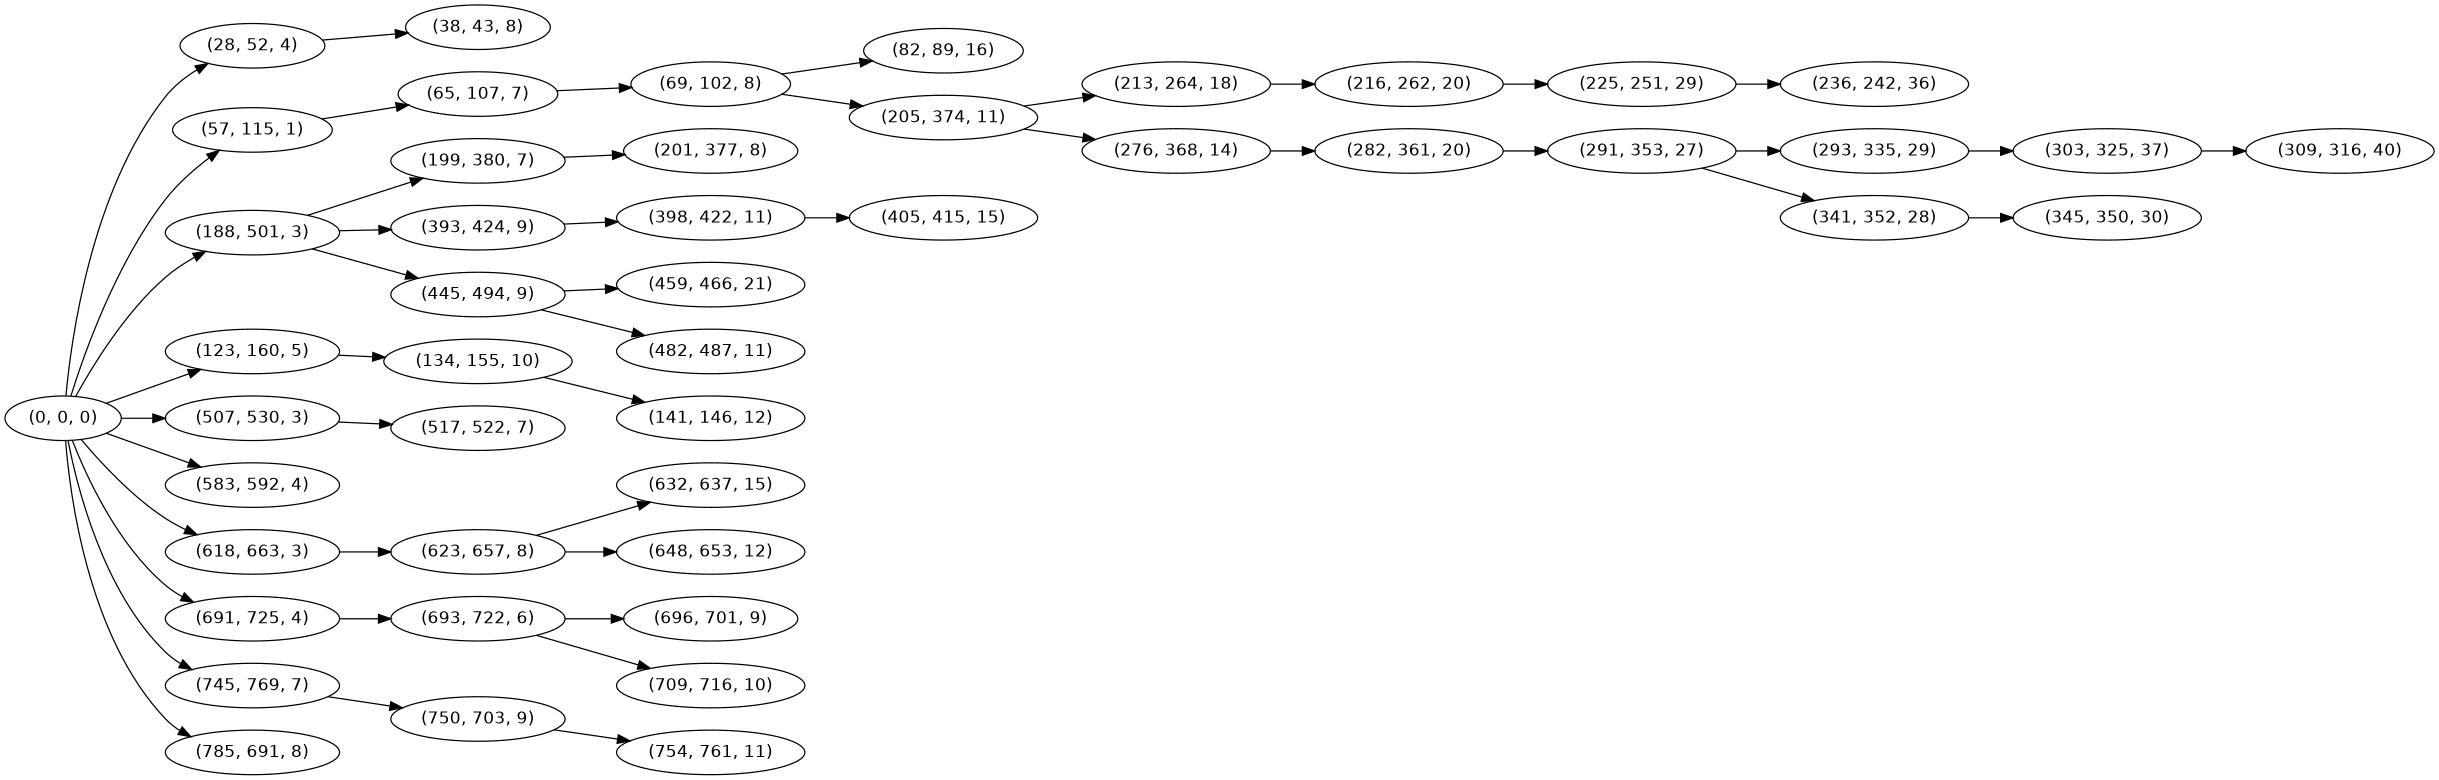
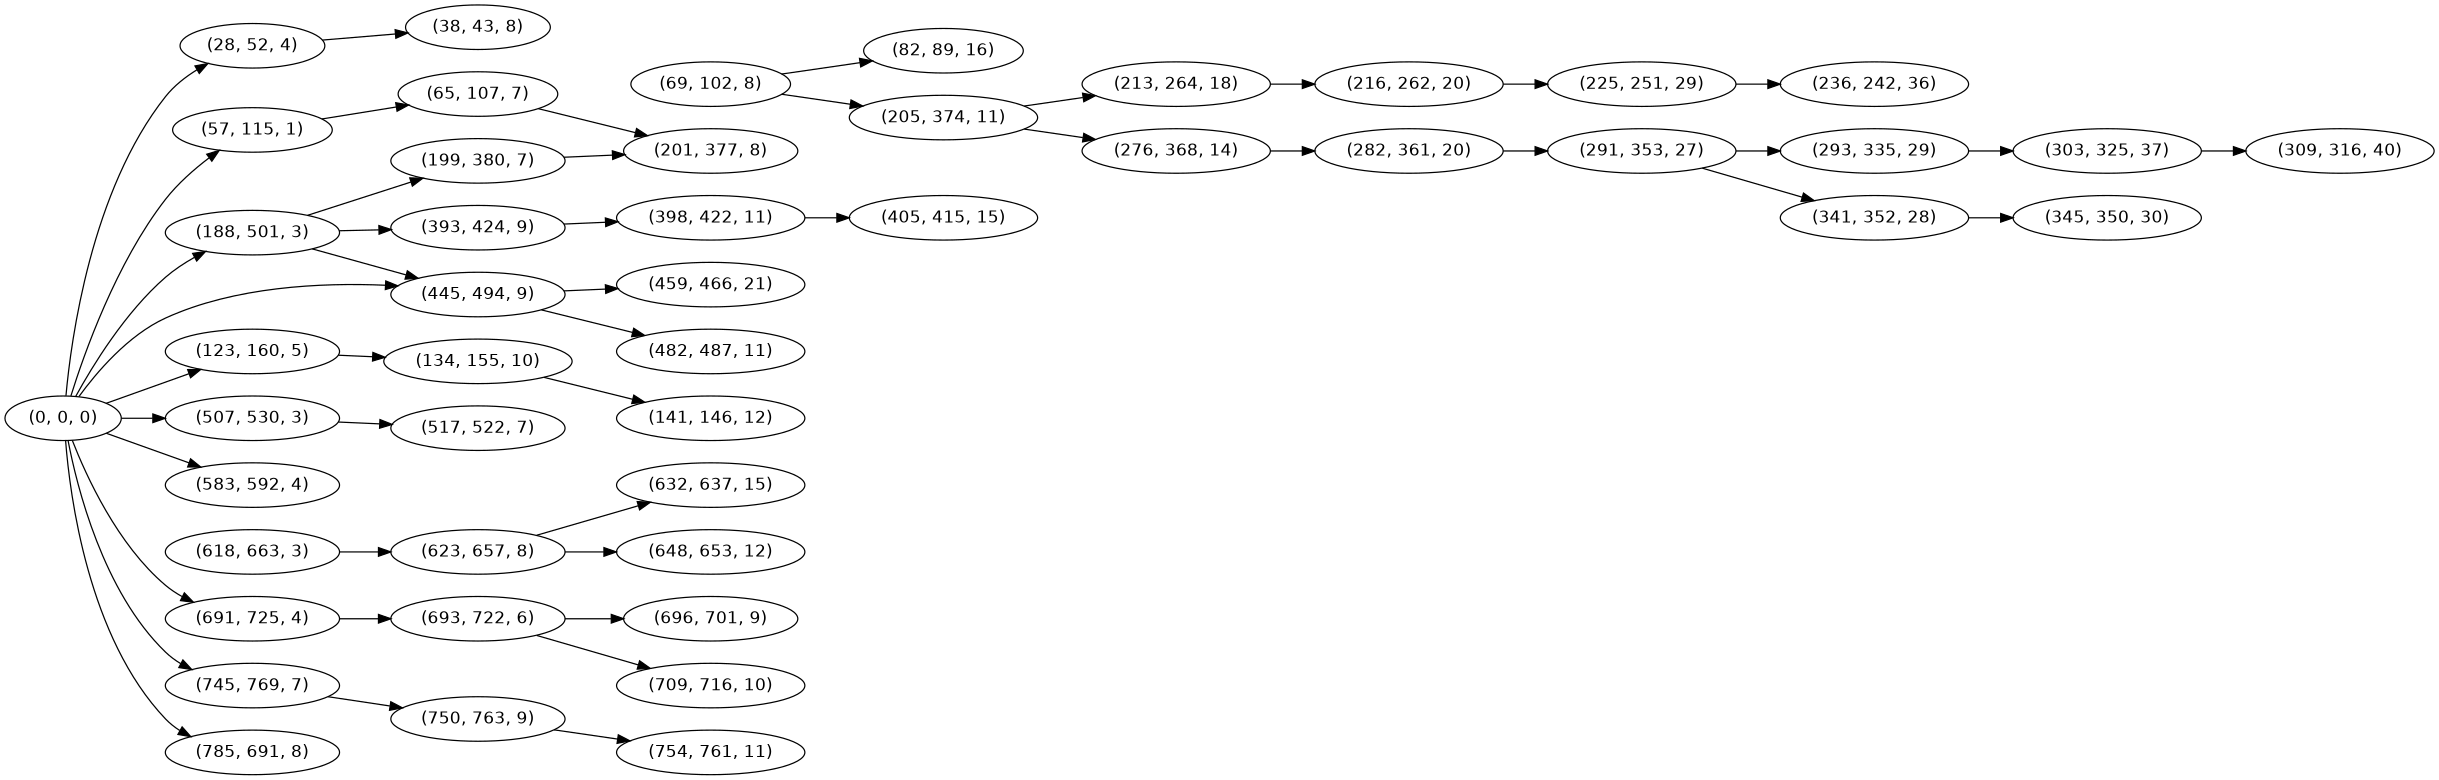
edge "(65, 107, 7)" -> "(69, 102, 8)": now "(65, 107, 7)" -> "(201, 377, 8)"
edge "(0, 0, 0)" -> "(618, 663, 3)": now "(0, 0, 0)" -> "(445, 494, 9)"
node "(750, 703, 9)": label "(750, 703, 9)" -> "(750, 763, 9)"
